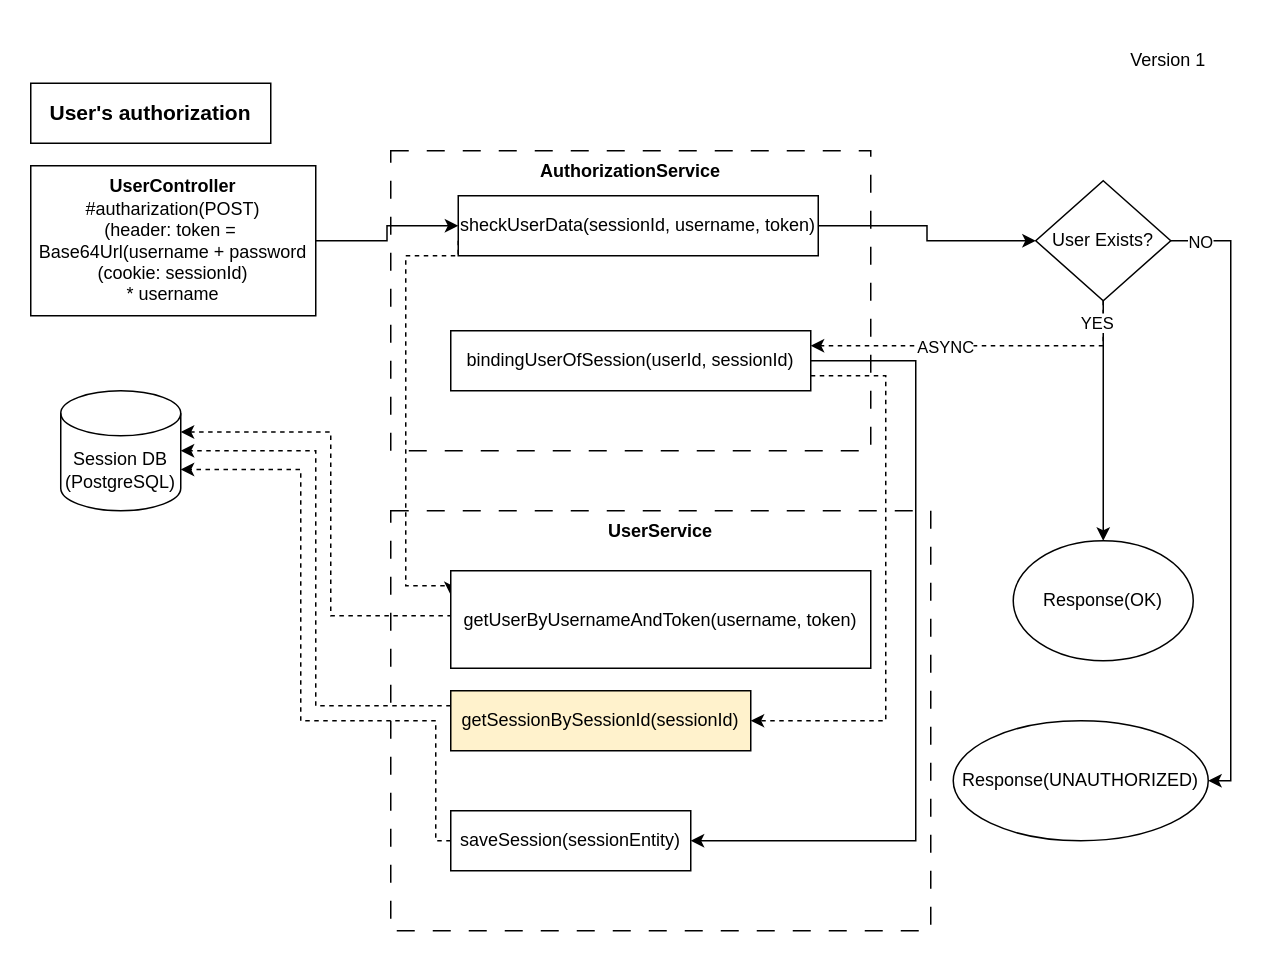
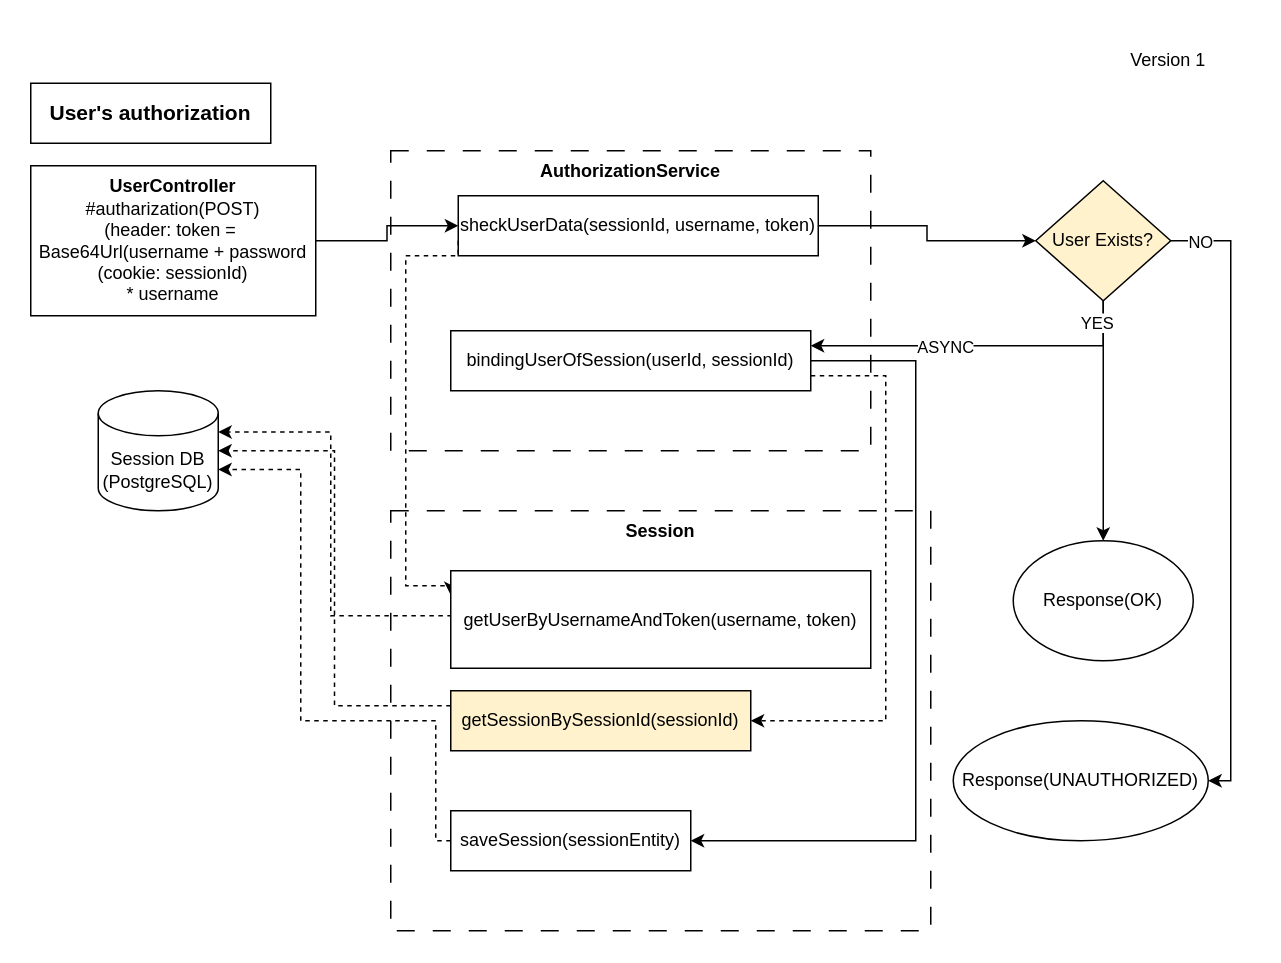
node "User Exists?": fillcolor #ffffff -> #fff2cc
edge "User Exists?" -> "bindingUserOfSession(userId, sessionId)": style dashed -> solid
node "Session DB (PostgreSQL)": moved (121, 451) -> (158, 451)
node "UserService": label "UserService" -> "Session"
